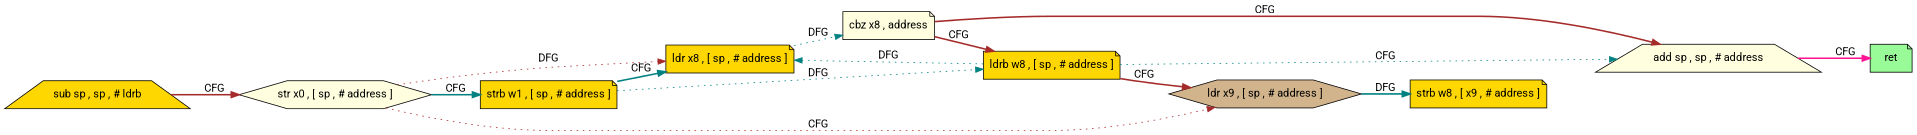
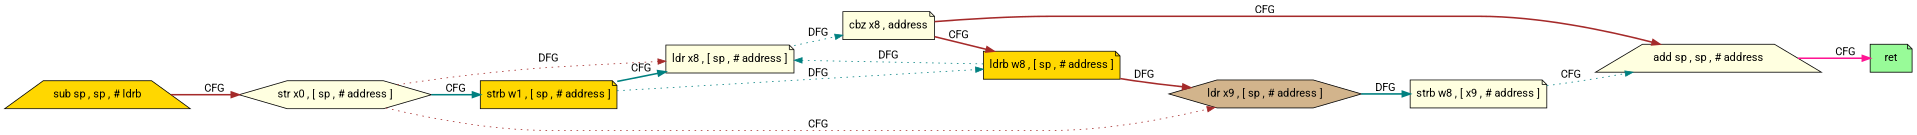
node "ldr x8 , [ sp , # address ]": fillcolor gold -> lightyellow
edge "ldrb w8 , [ sp , # address ]" -> "add sp , sp , # address": now "strb w8 , [ x9 , # address ]" -> "add sp , sp , # address"
edge "ldrb w8 , [ sp , # address ]" -> "ldr x9 , [ sp , # address ]": label "CFG" -> "DFG"
node "strb w8 , [ x9 , # address ]": fillcolor gold -> lightyellow
